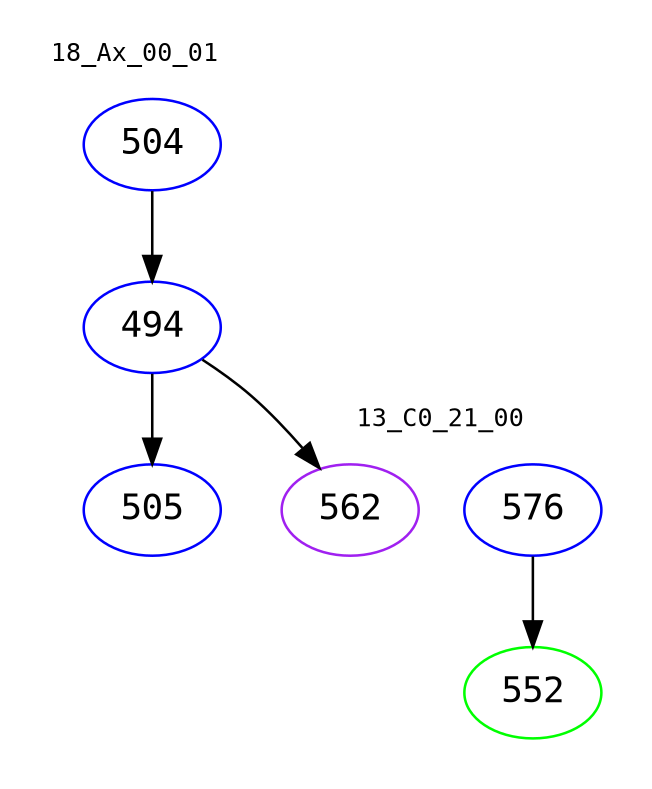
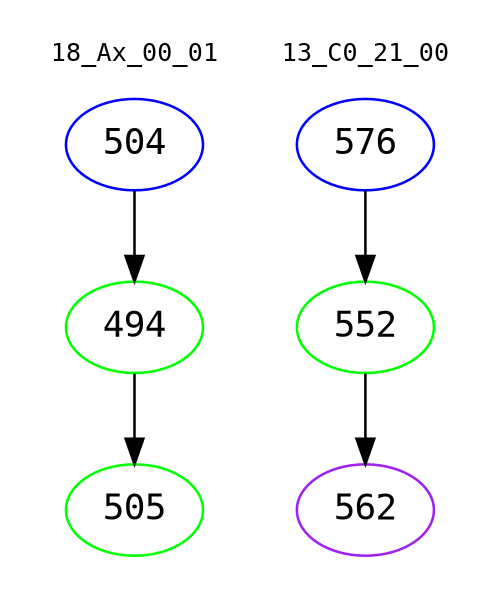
node "494": color blue -> green
edge "494" -> "562": now "552" -> "562"
node "505": color blue -> green
